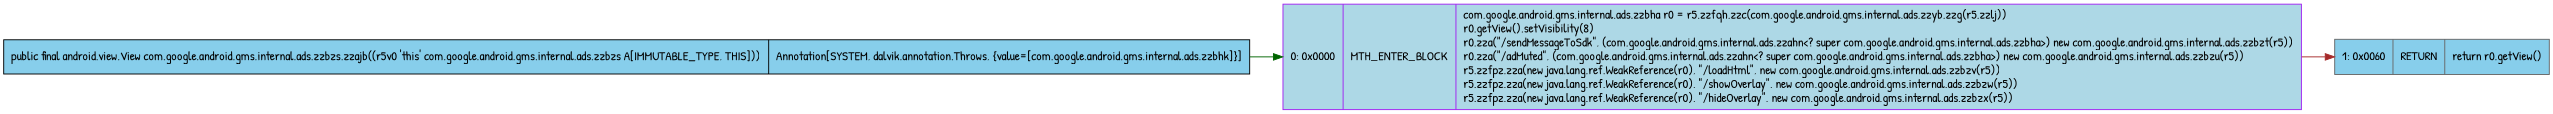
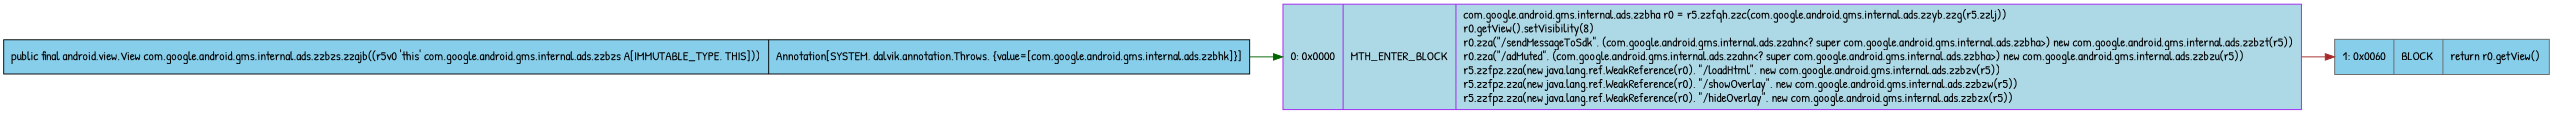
node "1: 0x0060": text "RETURN" -> "BLOCK"
